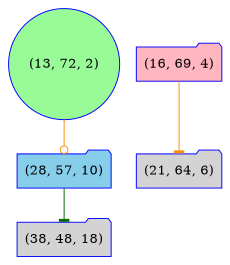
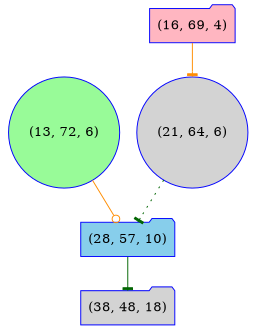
node "(13, 72, 2)": label "(13, 72, 2)" -> "(13, 72, 6)"
node "(21, 64, 6)": shape folder -> circle
edge "(21, 64, 6)" -> "(28, 57, 10)": added
